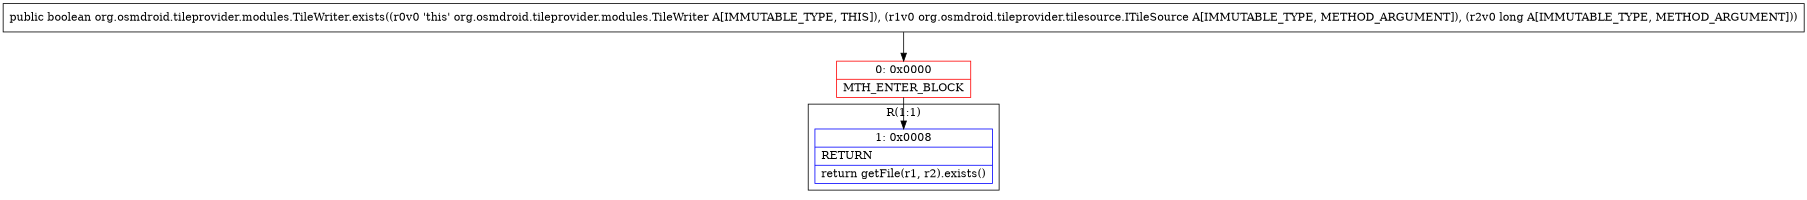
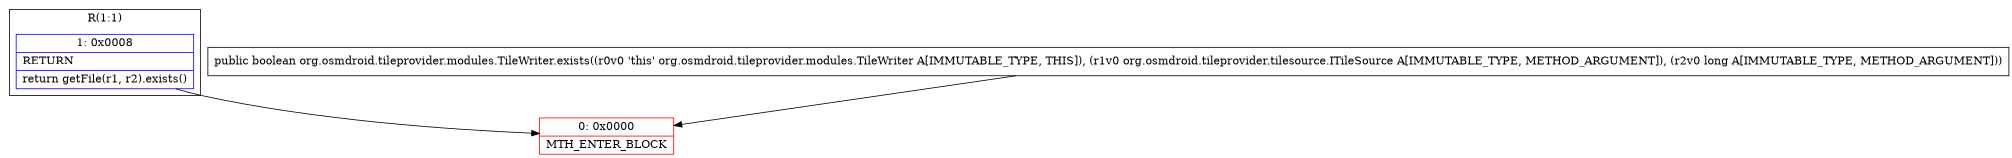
edge "0: 0x0000" -> "1: 0x0008": reversed
